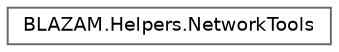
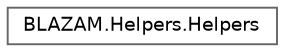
node "BLAZAM.Helpers.NetworkTools": label "BLAZAM.Helpers.NetworkTools" -> "BLAZAM.Helpers.Helpers"
